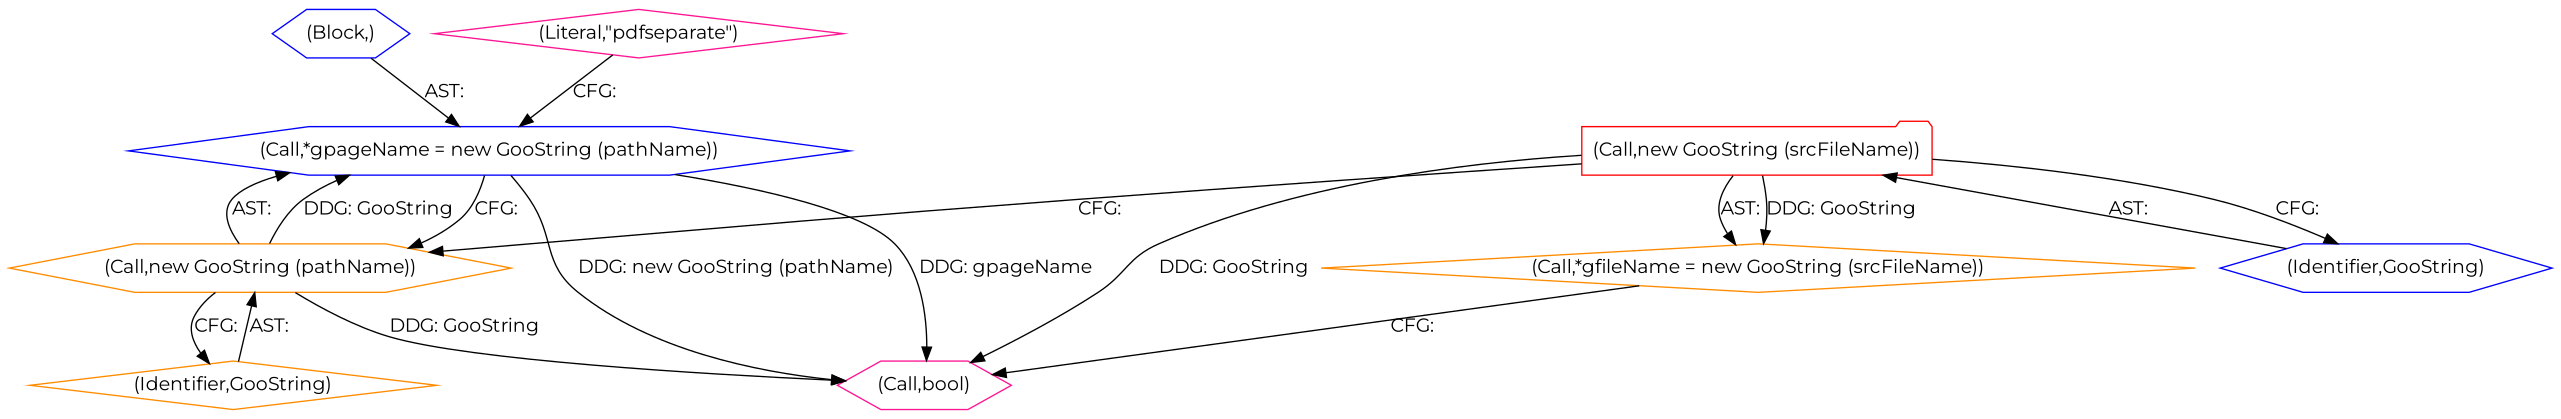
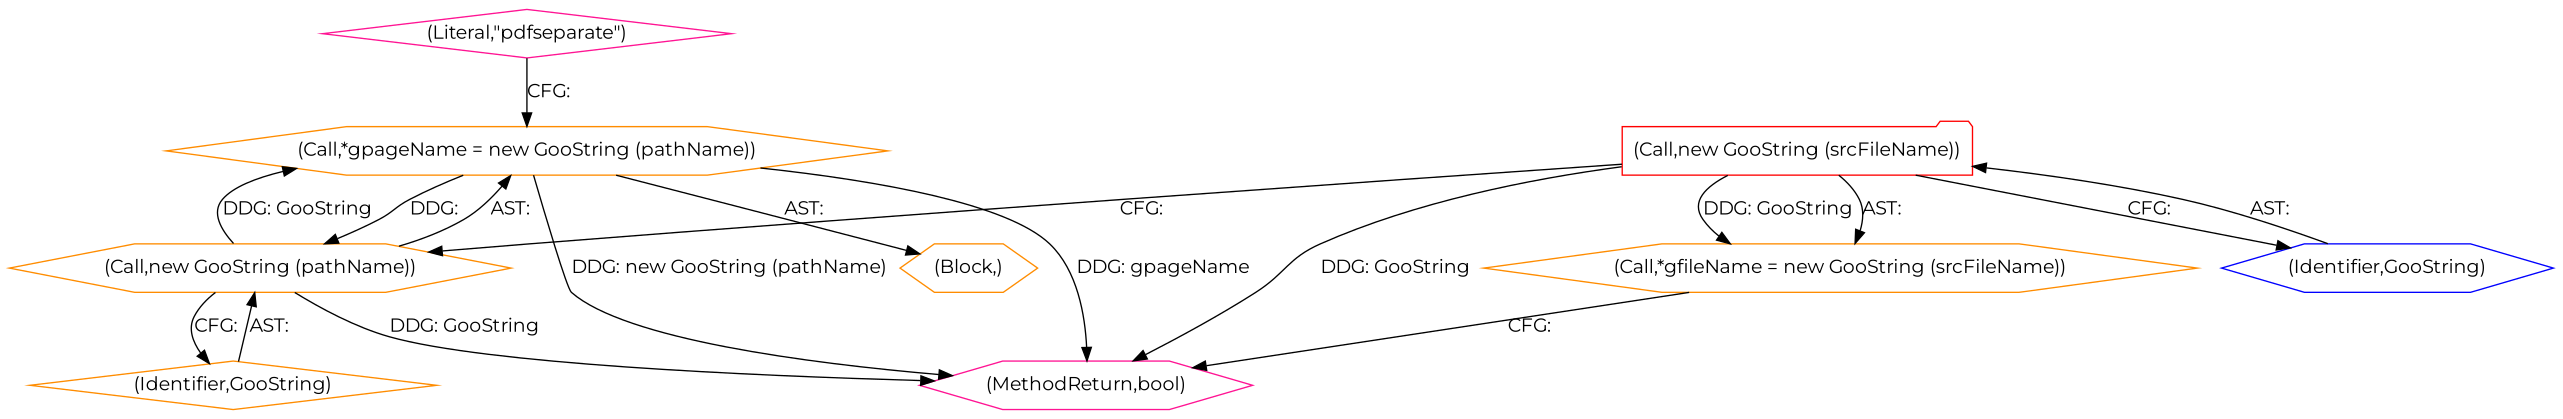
node "(Block,)": color blue -> darkorange
edge "(Block,)" -> "(Call,*gpageName = new GooString (pathName))": reversed
node "(Call,*gpageName = new GooString (pathName))": color blue -> darkorange
edge "(Call,*gpageName = new GooString (pathName))" -> "(Call,new GooString (pathName))": label "CFG: " -> "DDG: "
node "(Call,*gfileName = new GooString (srcFileName))": shape diamond -> hexagon
node "(Call,bool)": label "(Call,bool)" -> "(MethodReturn,bool)"
